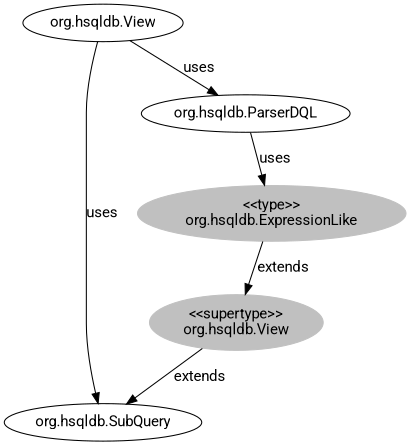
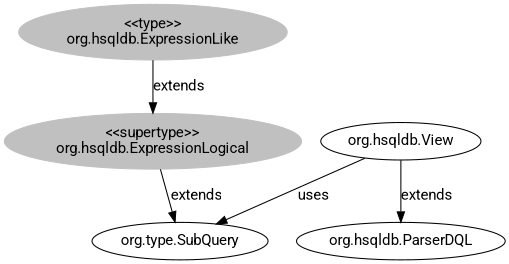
edge "org.hsqldb.View" -> "org.hsqldb.ParserDQL": label "uses" -> "extends"
edge "org.hsqldb.ParserDQL" -> "<<type>> org.hsqldb.ExpressionLike": removed, label "uses"
node "<<supertype>> org.hsqldb.View": label "<<supertype>> org.hsqldb.View" -> "<<supertype>> org.hsqldb.ExpressionLogical"
node "org.hsqldb.SubQuery": label "org.hsqldb.SubQuery" -> "org.type.SubQuery"
